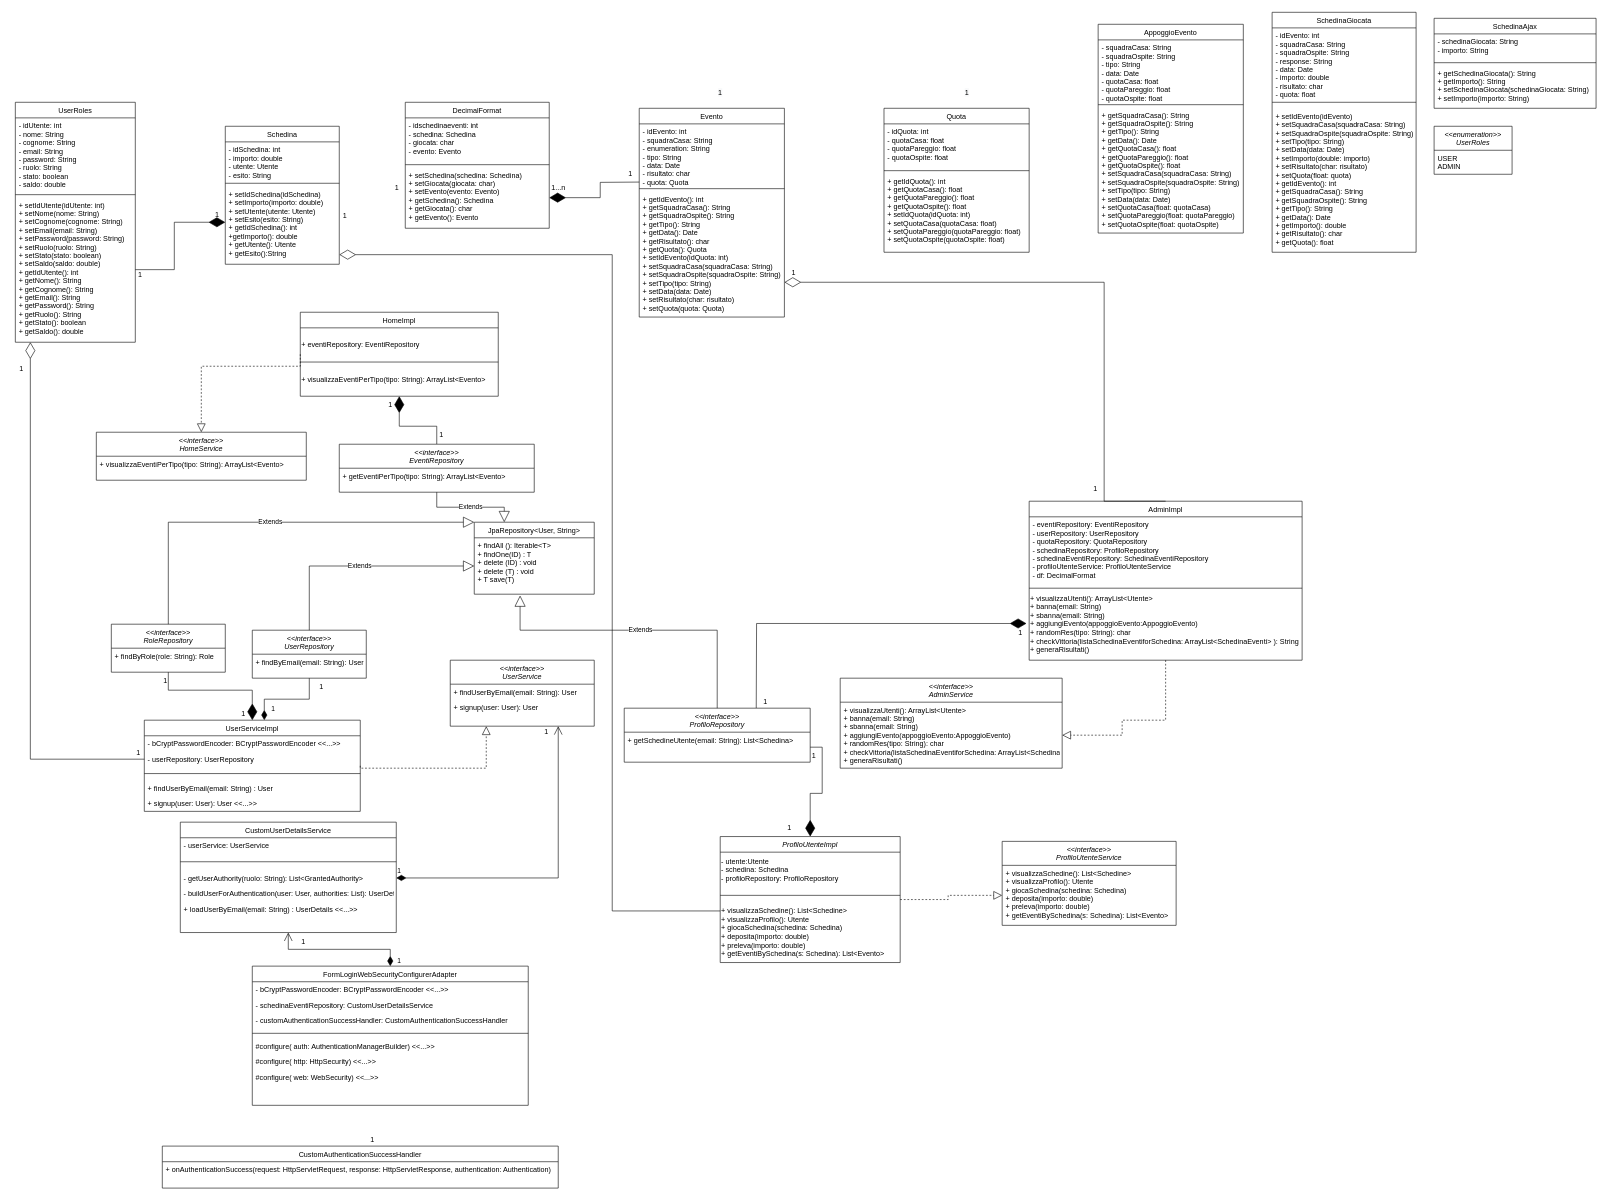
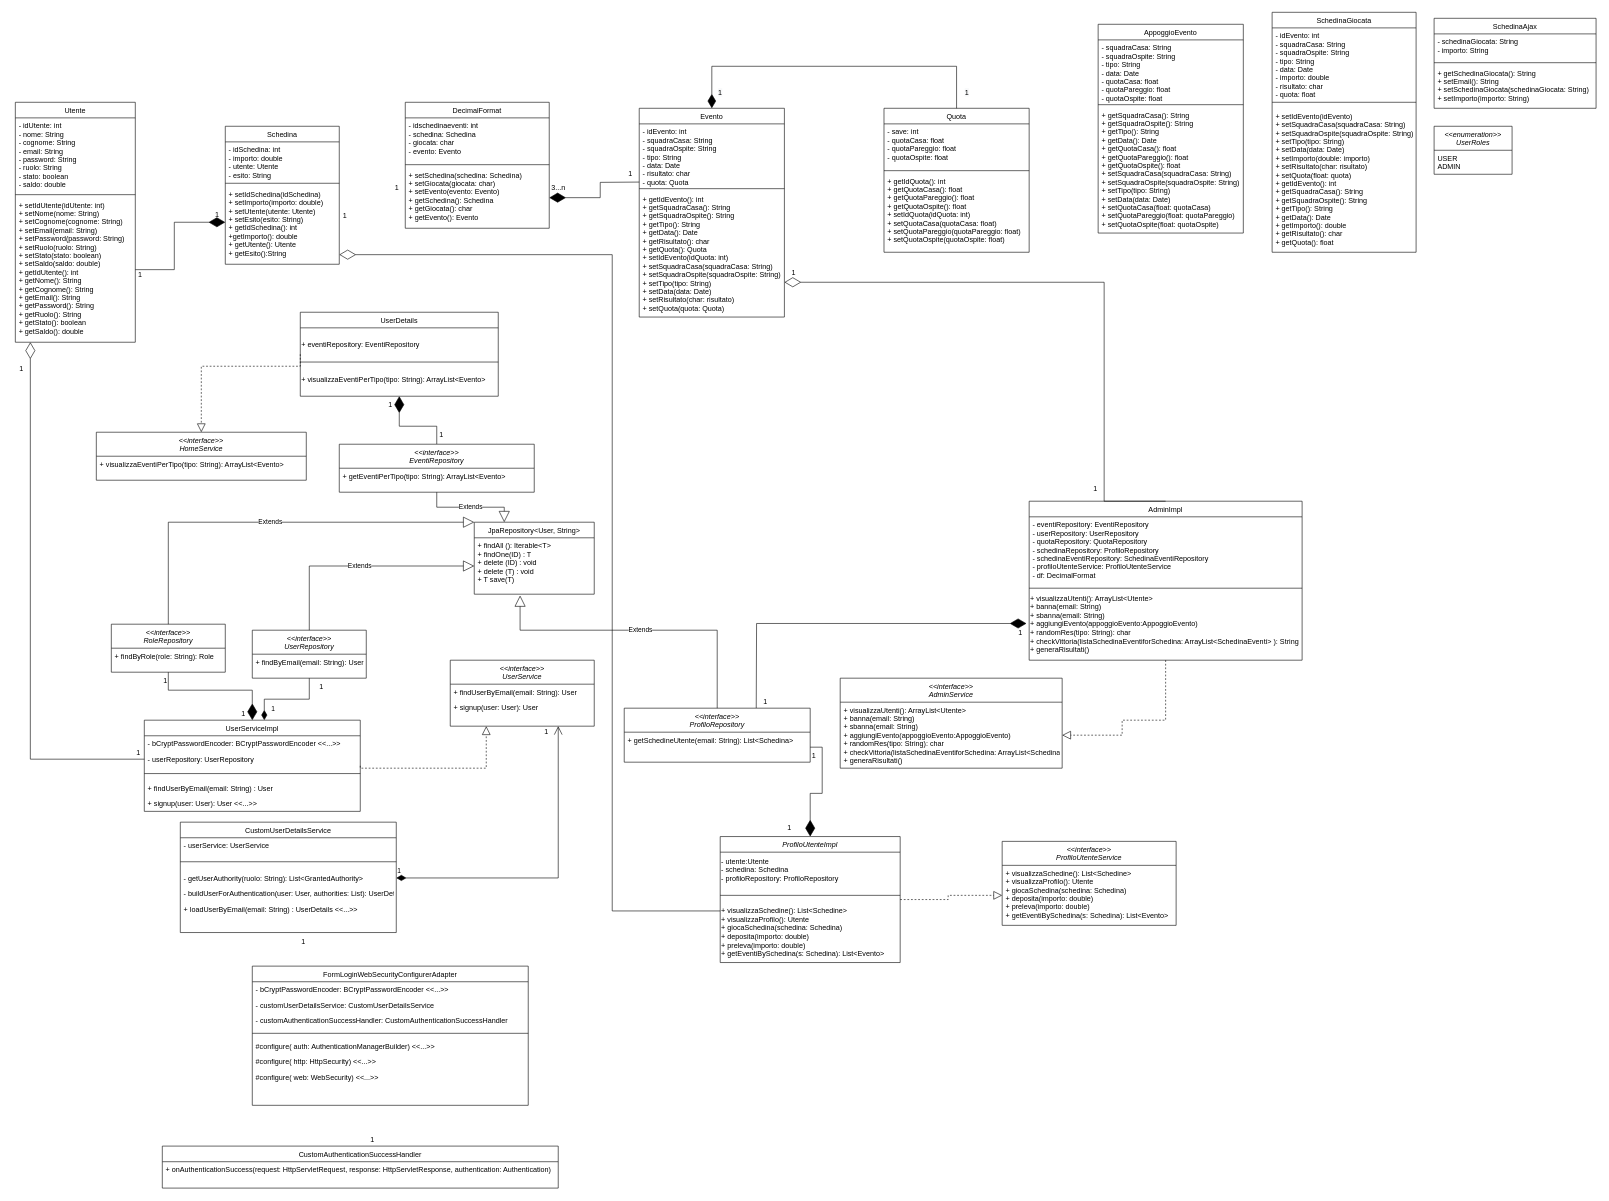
node "- idEvento: int - squadraCasa: String - squadraOspite: String - response: String - data: Date - importo: double - risultato: char - quota: float": label "- idEvento: int - squadraCasa: String - squadraOspite: String - response: String - data: Date - importo: double - risultato: char - quota: float" -> "- idEvento: int - squadraCasa: String - squadraOspite: String - tipo: String - data: Date - importo: double - risultato: char - quota: float"
node "+ getSchedinaGiocata(): String + getImporto(): String + setSchedinaGiocata(schedinaGiocata: String) + setImporto(importo: String)": label "+ getSchedinaGiocata(): String + getImporto(): String + setSchedinaGiocata(schedinaGiocata: String) + setImporto(importo: String)" -> "+ getSchedinaGiocata(): String + setEmail(): String + setSchedinaGiocata(schedinaGiocata: String) + setImporto(importo: String)"
edge "Quota" -> "Evento": added
node "UserRoles": label "UserRoles" -> "Utente"
node "- idEvento: int - squadraCasa: String - enumeration: String - tipo: String - data: Date - risultato: char - quota: Quota": label "- idEvento: int - squadraCasa: String - enumeration: String - tipo: String - data: Date - risultato: char - quota: Quota" -> "- idEvento: int - squadraCasa: String - squadraOspite: String - tipo: String - data: Date - risultato: char - quota: Quota"
node "- idQuota: int - quotaCasa: float - quotaPareggio: float - quotaOspite: float": label "- idQuota: int - quotaCasa: float - quotaPareggio: float - quotaOspite: float" -> "- save: int - quotaCasa: float - quotaPareggio: float - quotaOspite: float"
node "1...n": label "1...n" -> "3...n"
node "HomeImpl": label "HomeImpl" -> "UserDetails"
edge "CustomUserDetailsService" -- "FormLoginWebSecurityConfigurerAdapter": removed, label "1"
node "- schedinaEventiRepository: CustomUserDetailsService": label "- schedinaEventiRepository: CustomUserDetailsService" -> "- customUserDetailsService: CustomUserDetailsService"
